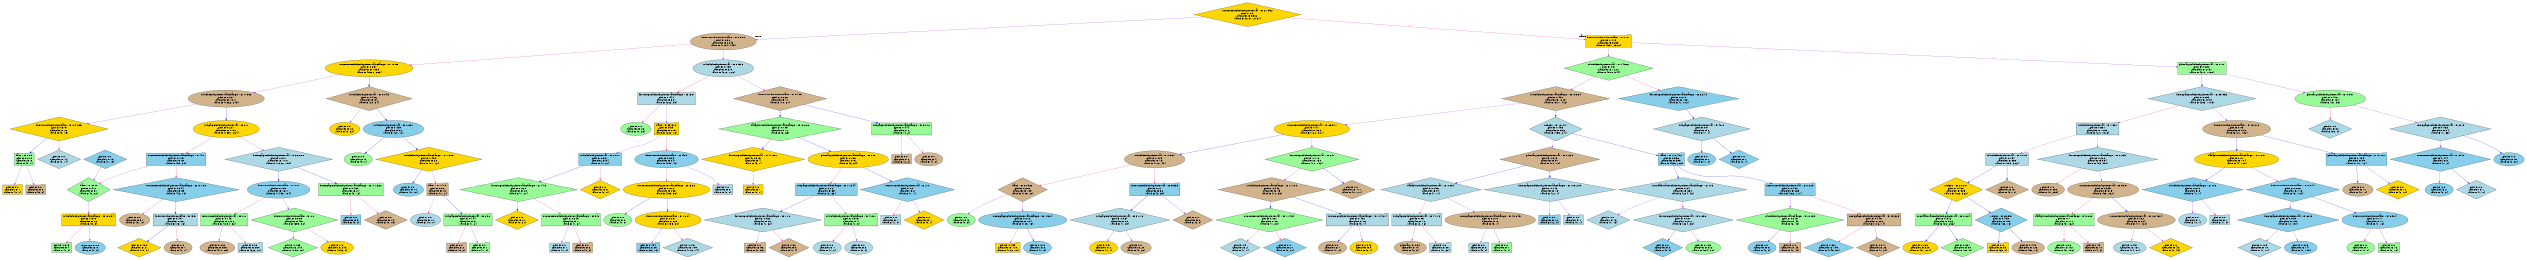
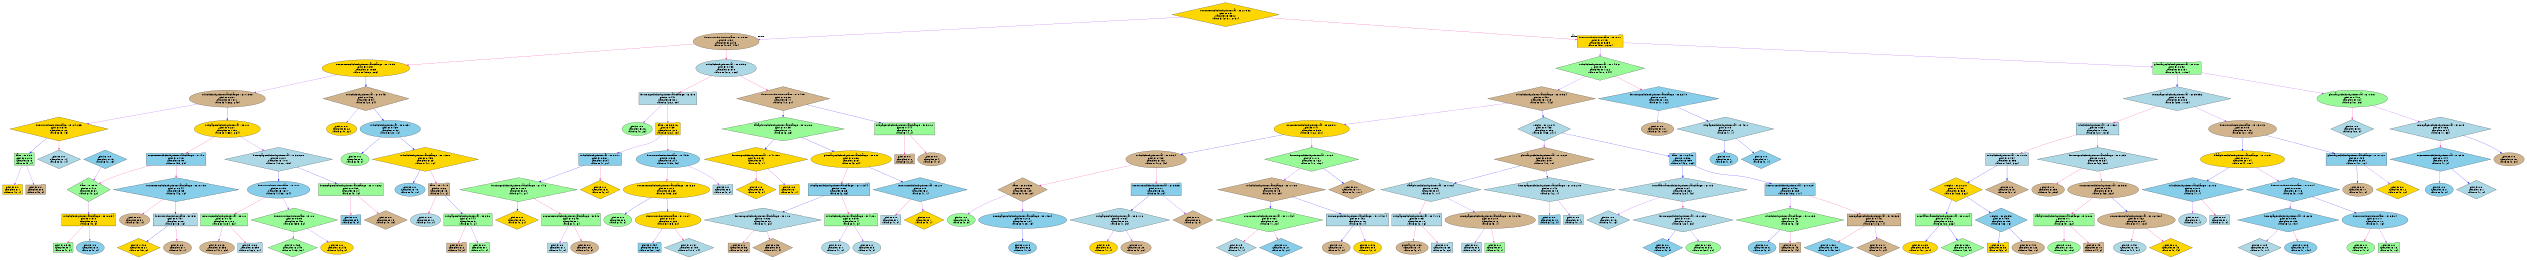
node "gini = 0.0 samples = 101 value = [0, 101]": added
node "gini = 0.0 samples = 51 value = [0, 51]": fillcolor skyblue -> tan
node "gini = 0.0 samples = 3 value = [3, 0]": added
node "resource = 0.0 samples = 8 value = [8, 0]": label "resource = 0.0 samples = 8 value = [8, 0]" -> "gini = 0.0 samples = 8 value = [8, 0]"
node "gini = 0.0 samples = 6 value = [0, 6]": shape folder -> ellipse
node "gini = 0.155 samples = 118 value = [108, 10]": removed
